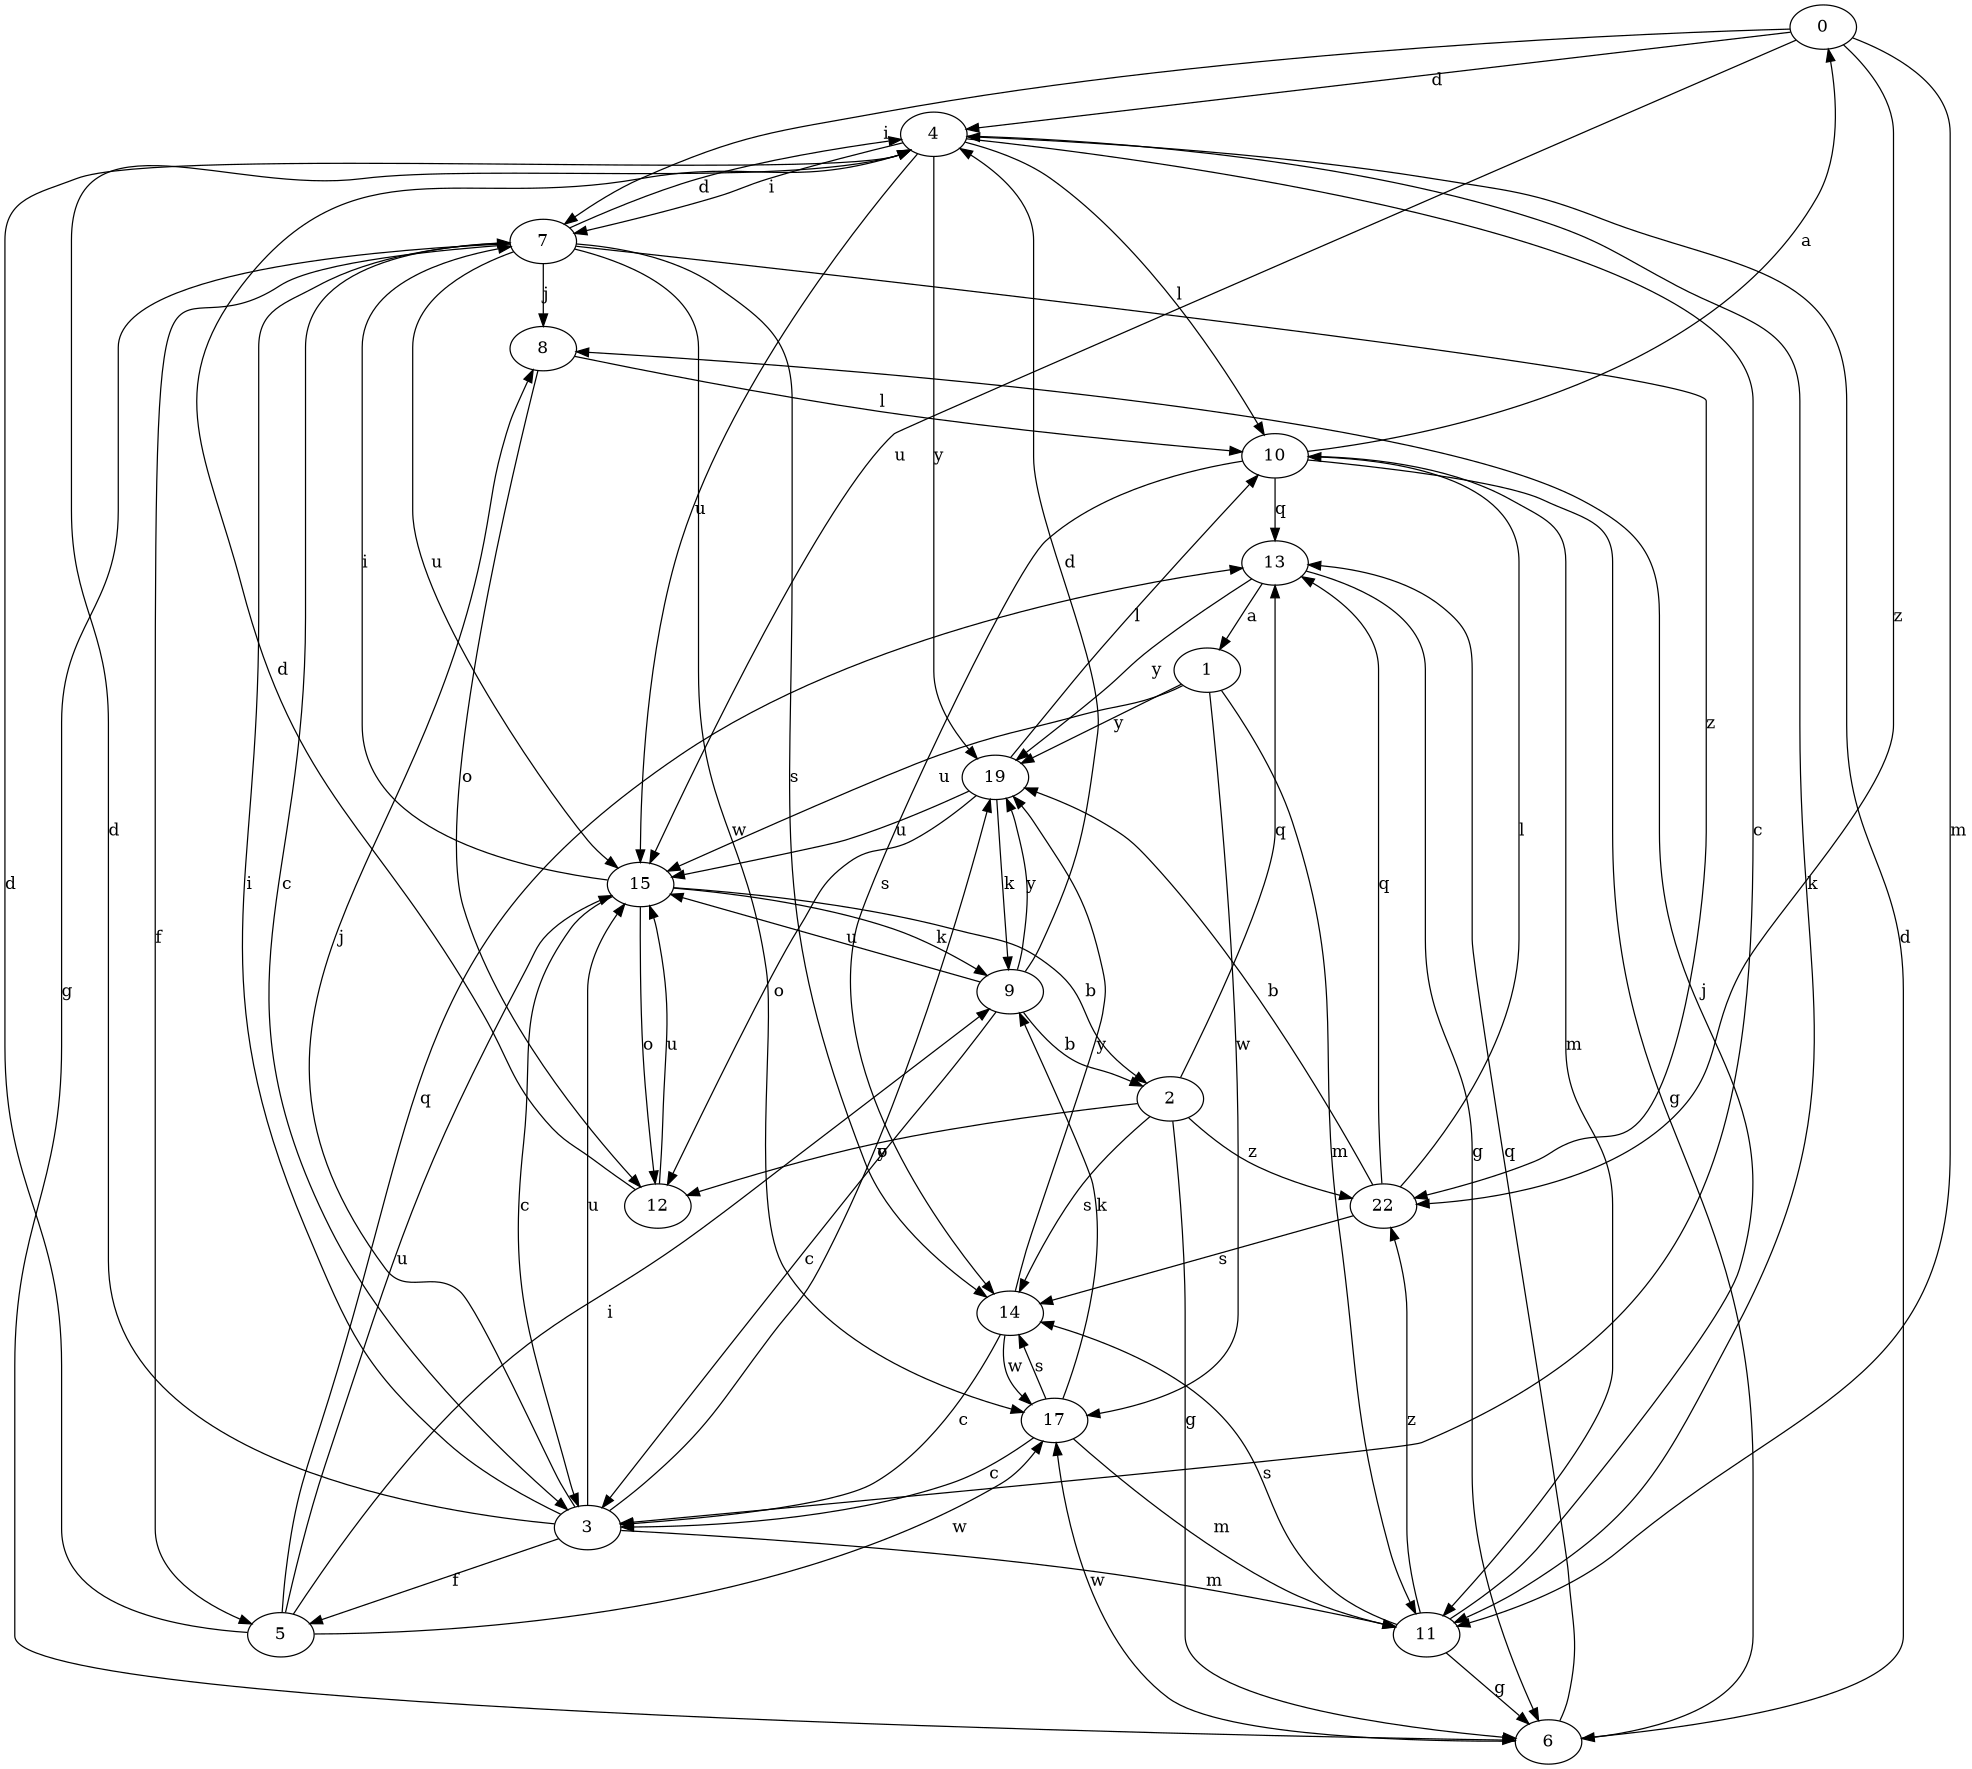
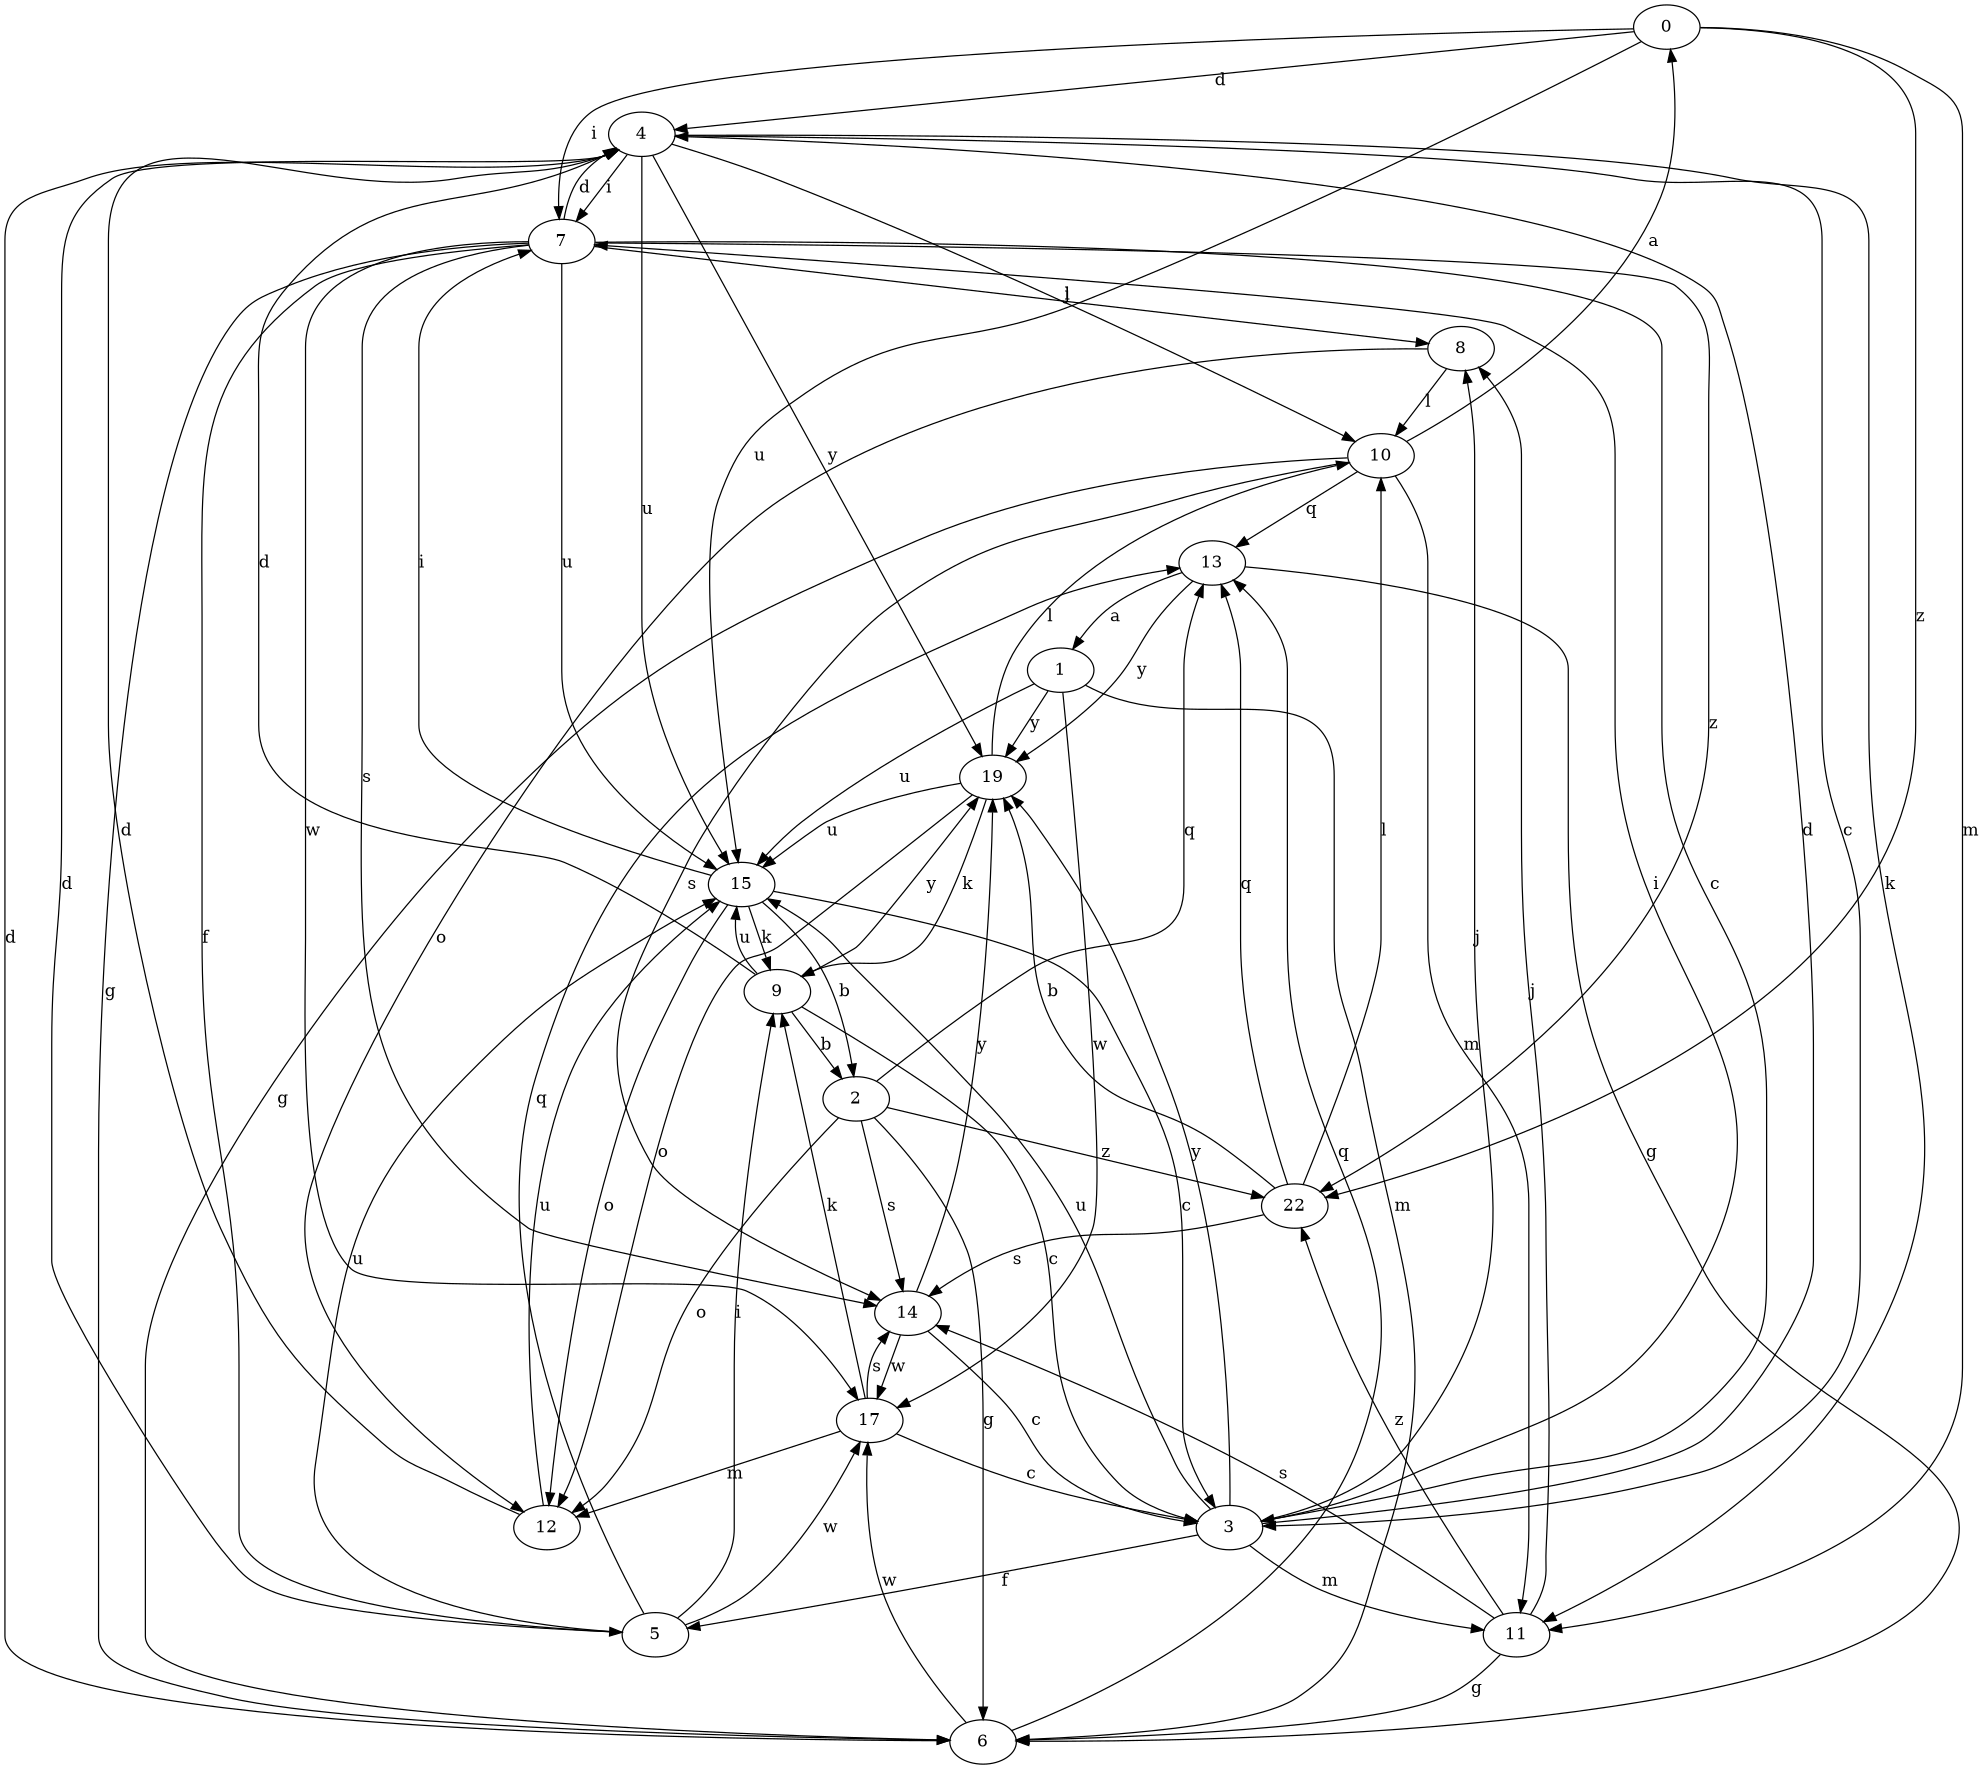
edge "1" -> "11": now "1" -> "6"
edge "17" -> "11": now "17" -> "12"
